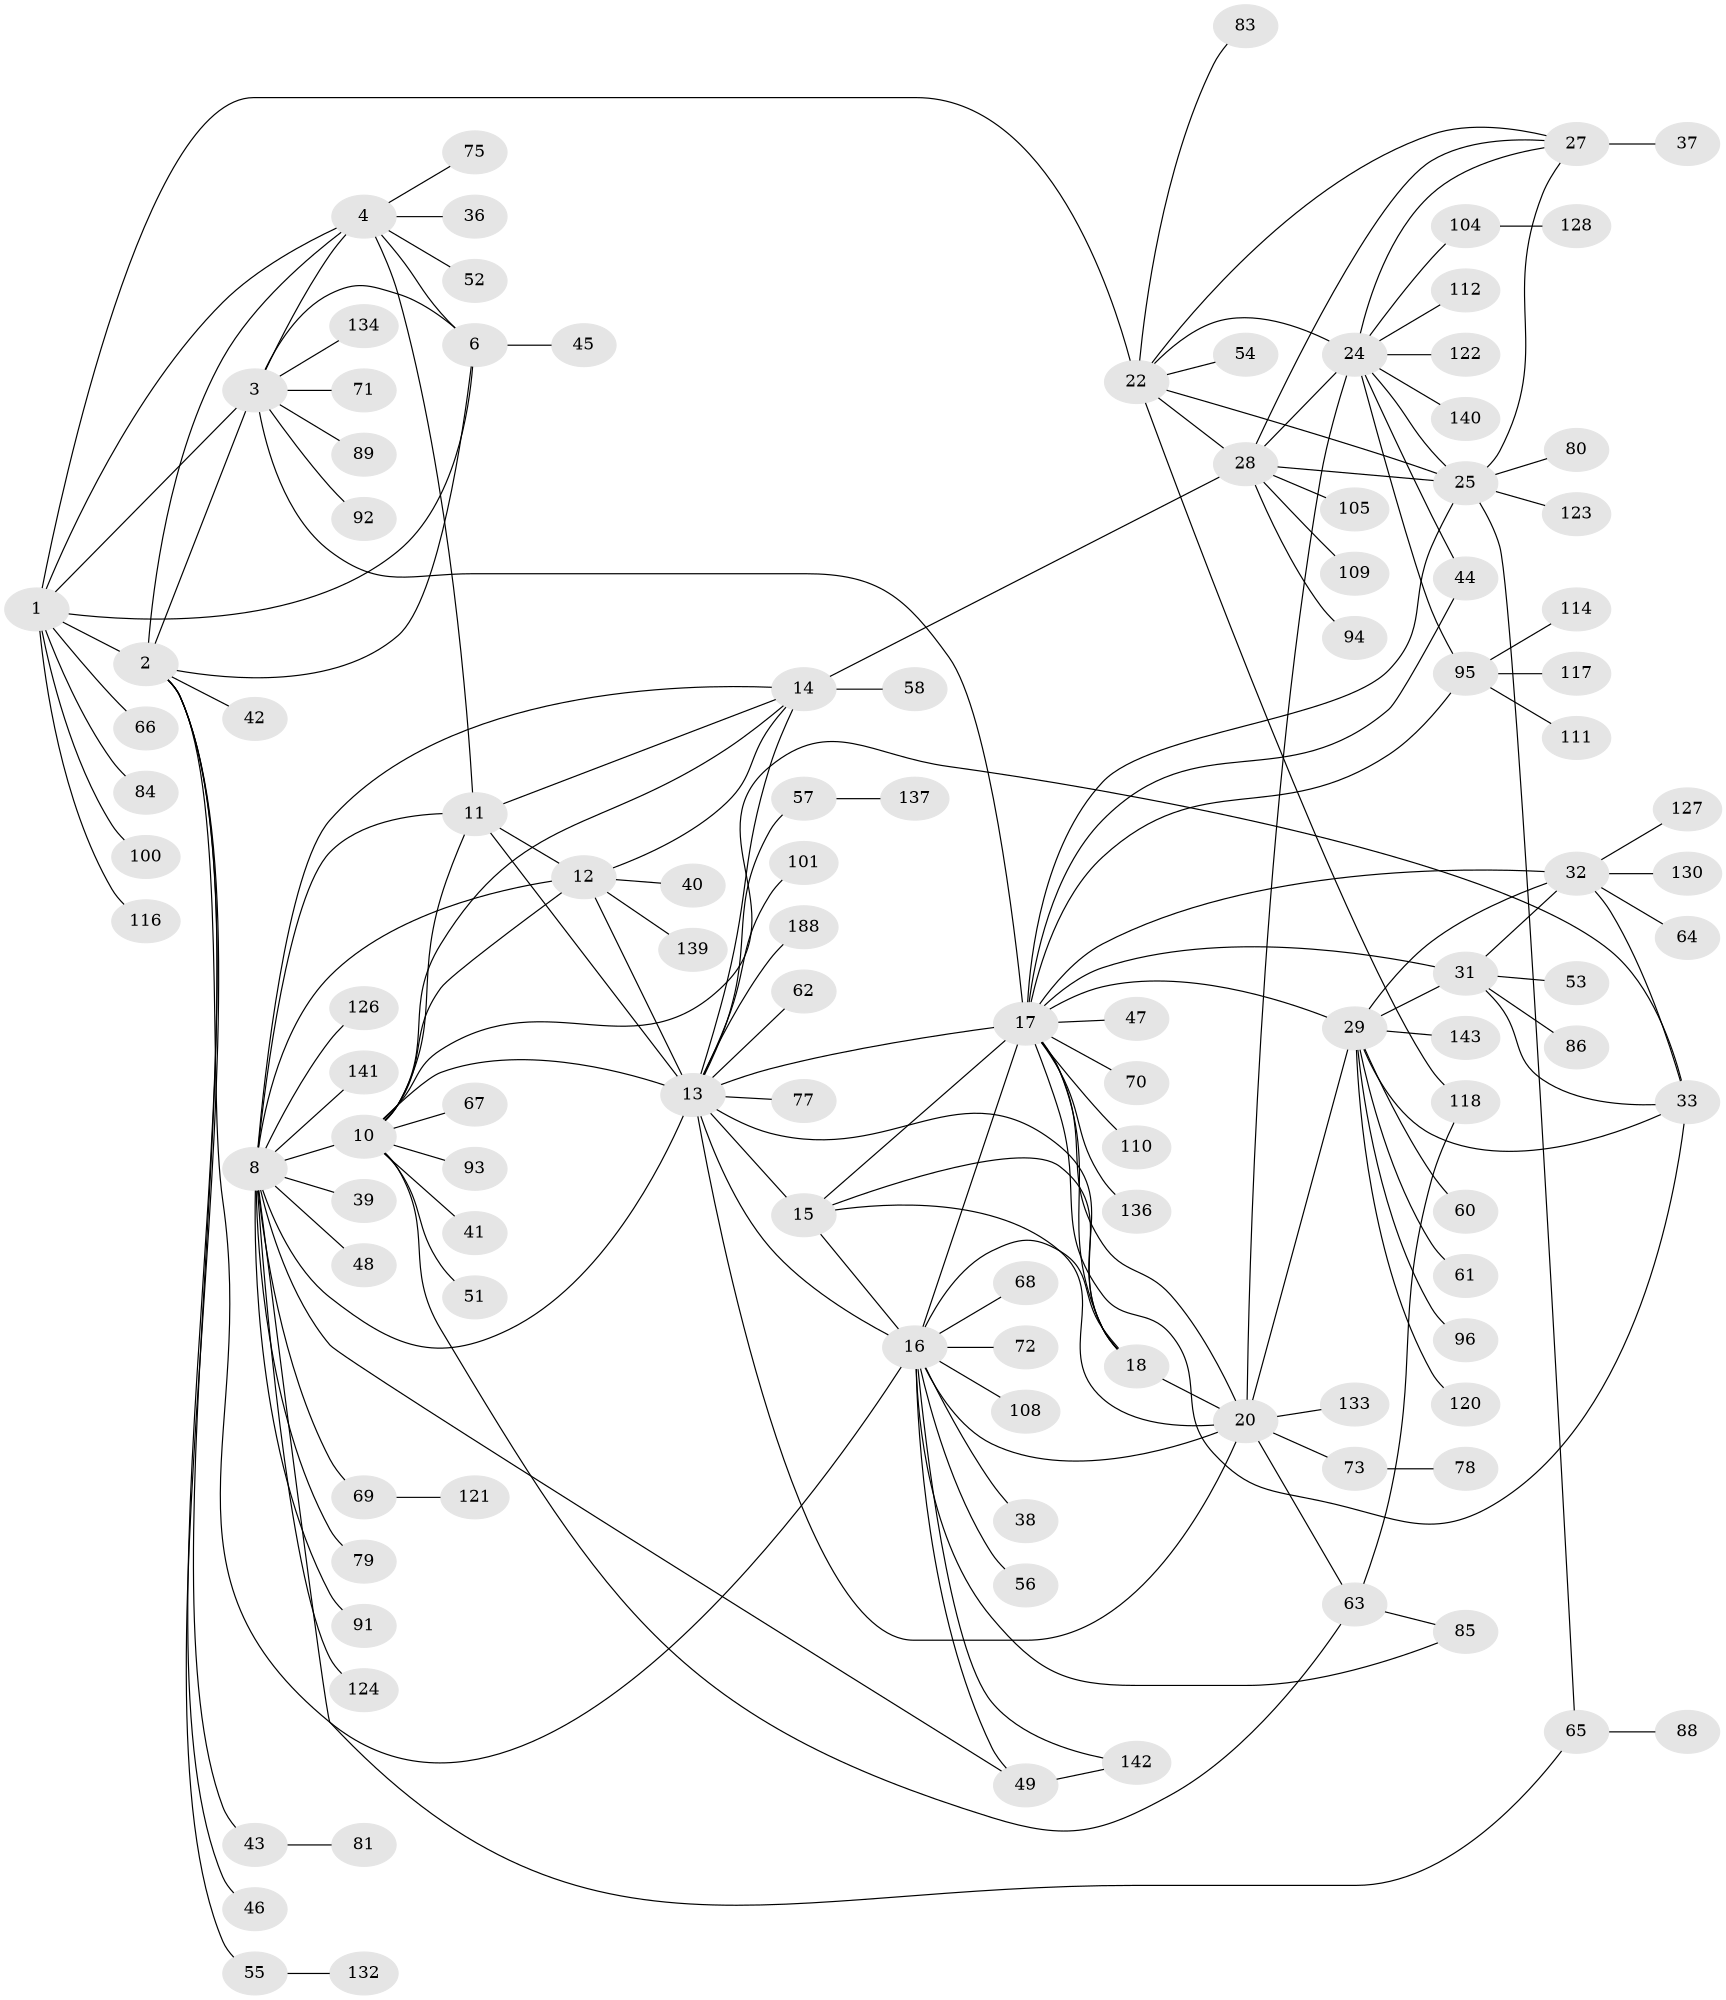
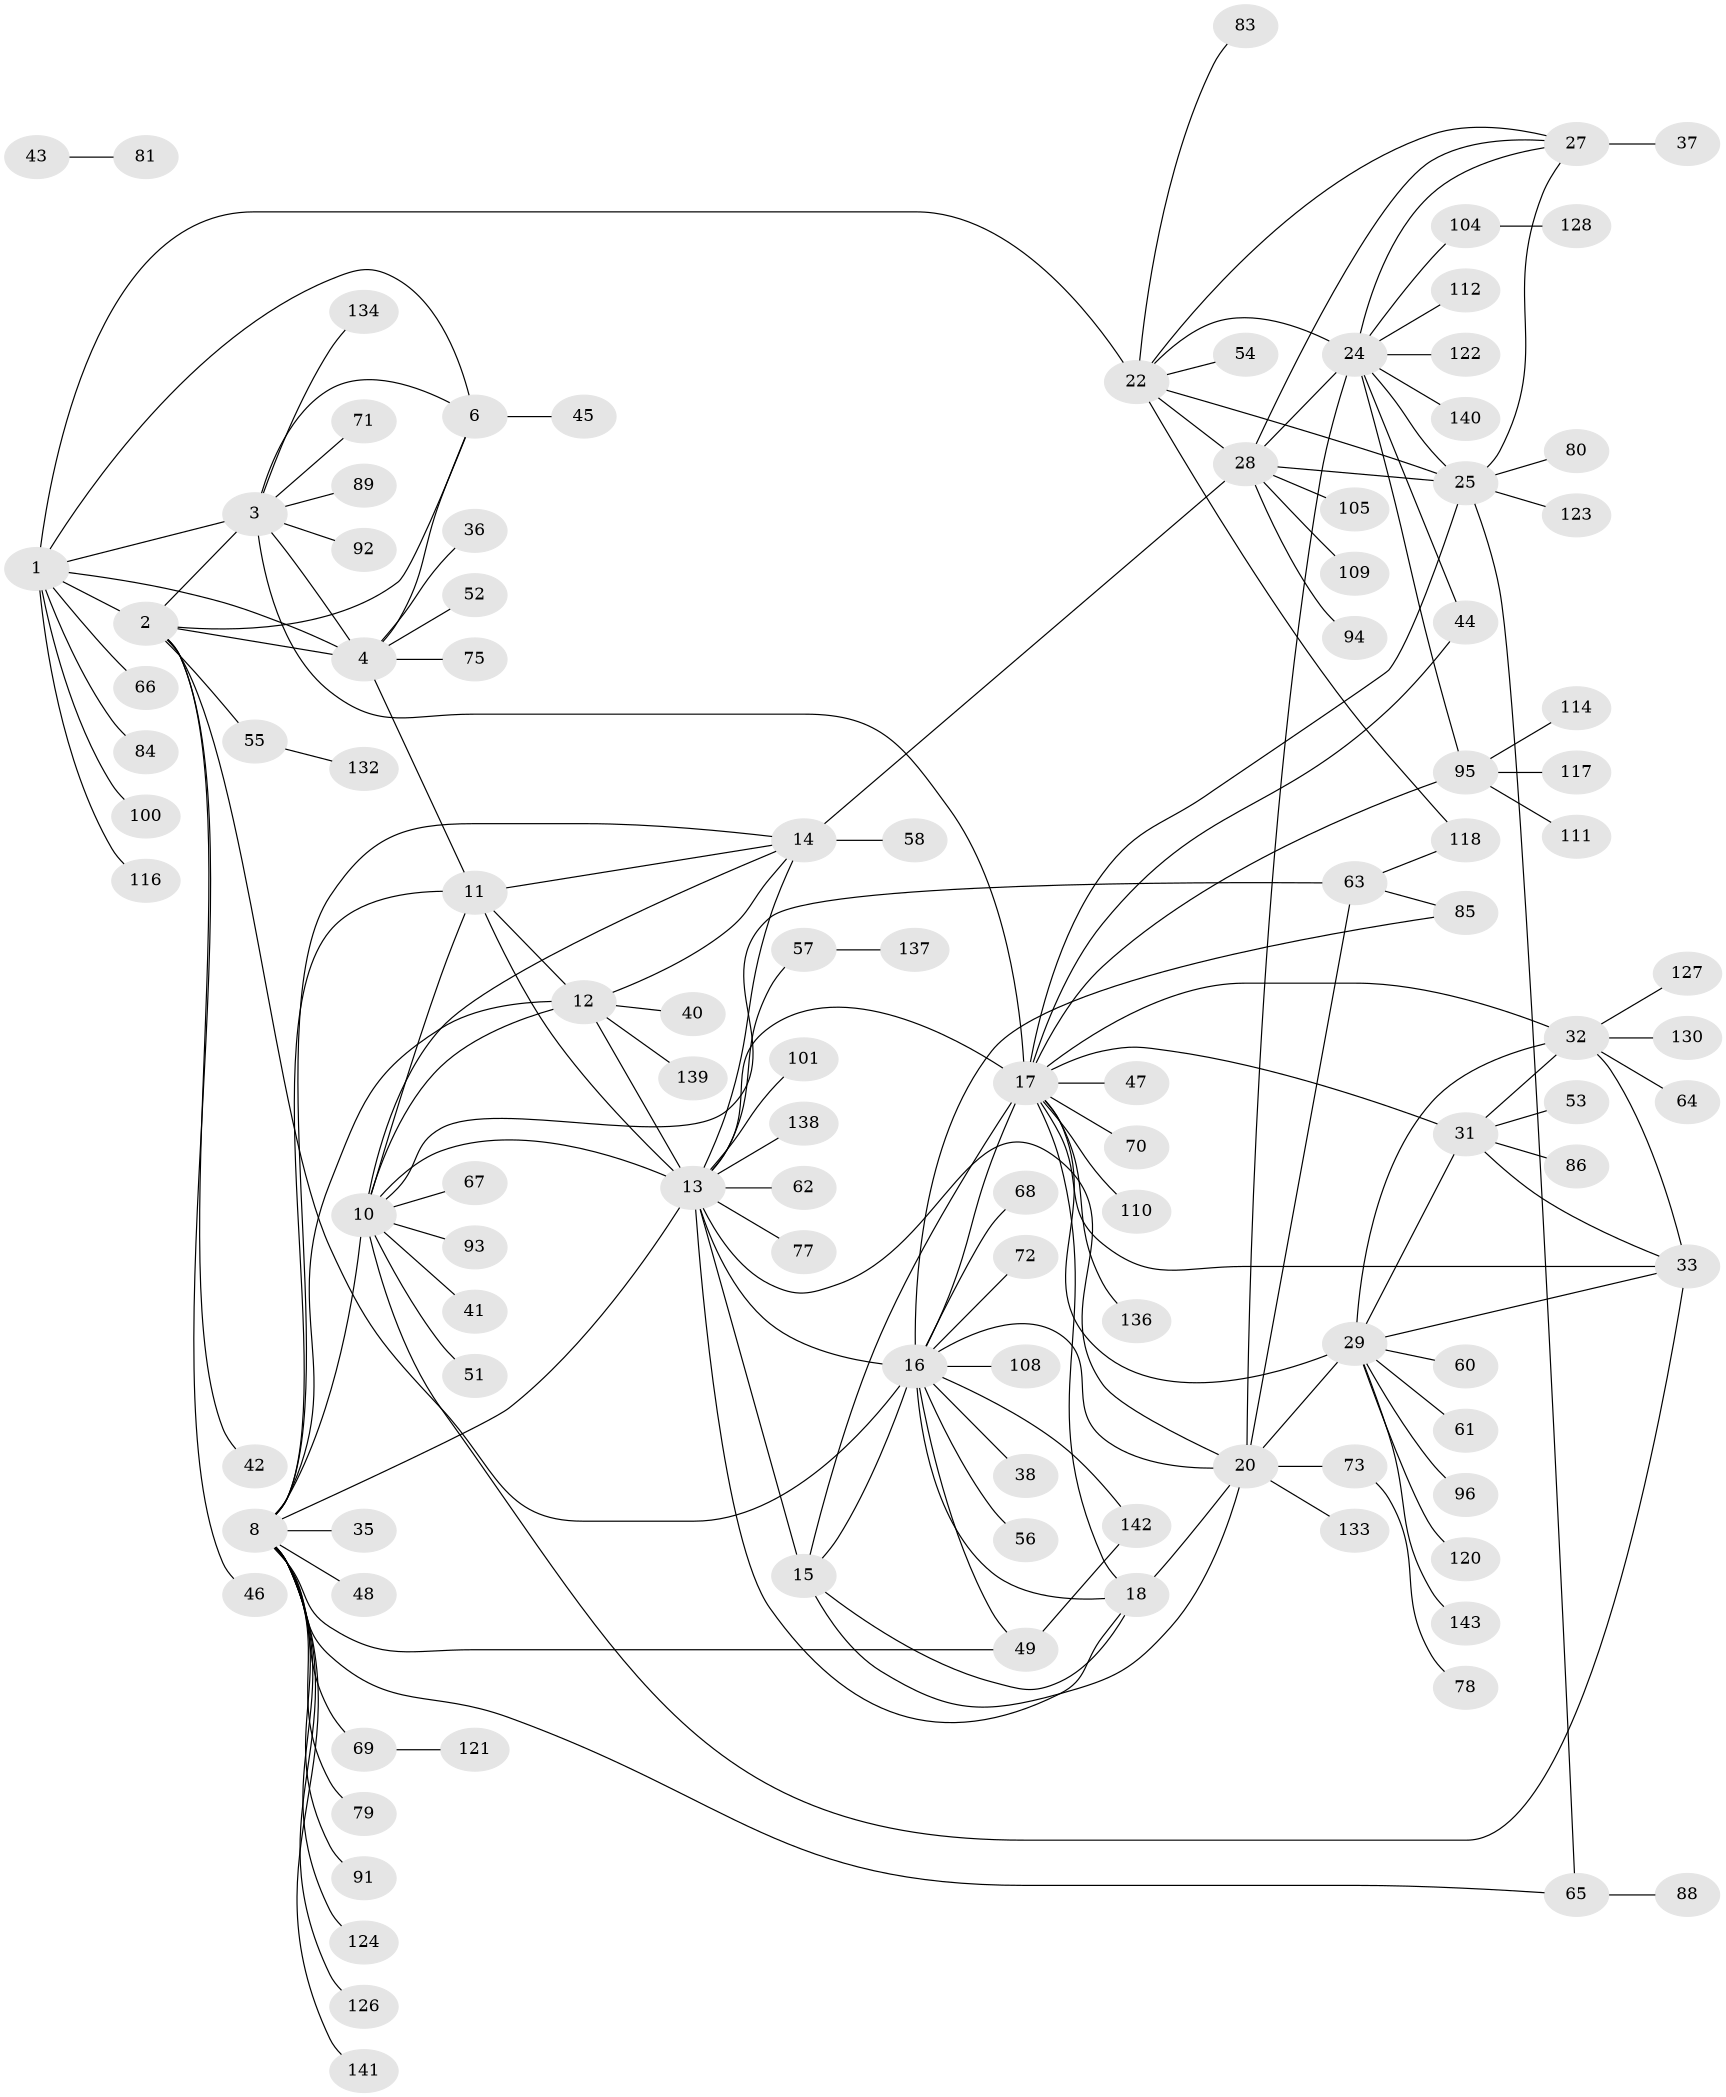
node "188": label "188" -> "138"
node "39": label "39" -> "35"
edge "17" -- "20": removed
edge "2" -- "43": removed
